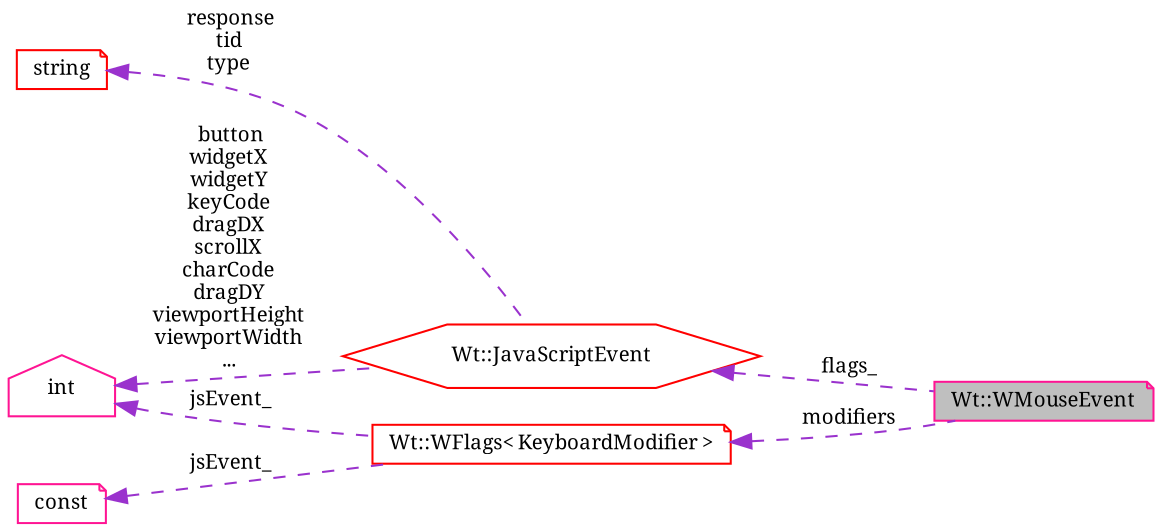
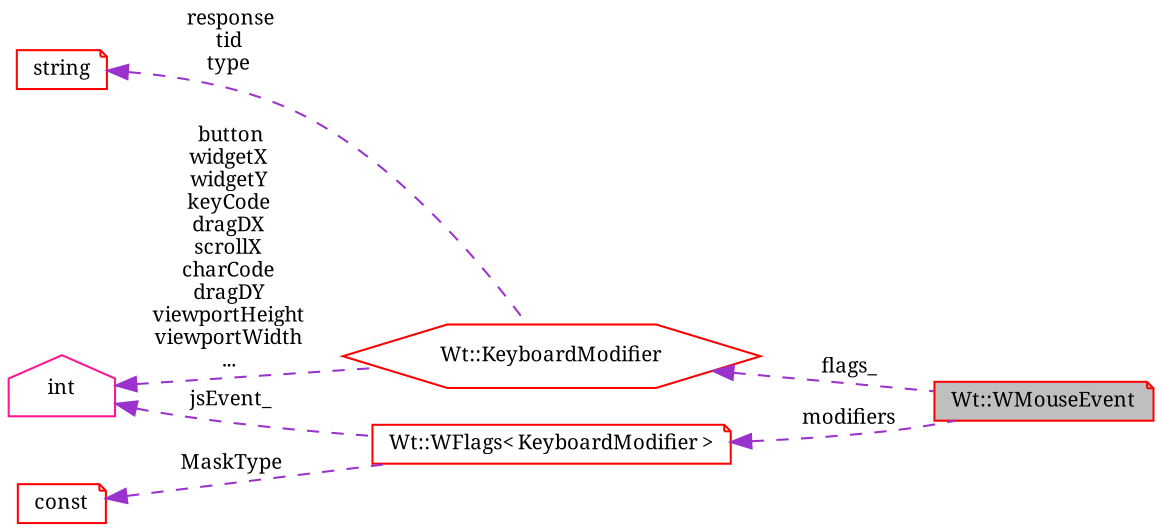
node "Wt::JavaScriptEvent": label "Wt::JavaScriptEvent" -> "Wt::KeyboardModifier"
node "Wt::WMouseEvent": color deeppink -> red
edge "Wt::WFlags< KeyboardModifier >" -> "const": label " jsEvent_" -> " MaskType"
node "const": color deeppink -> red
